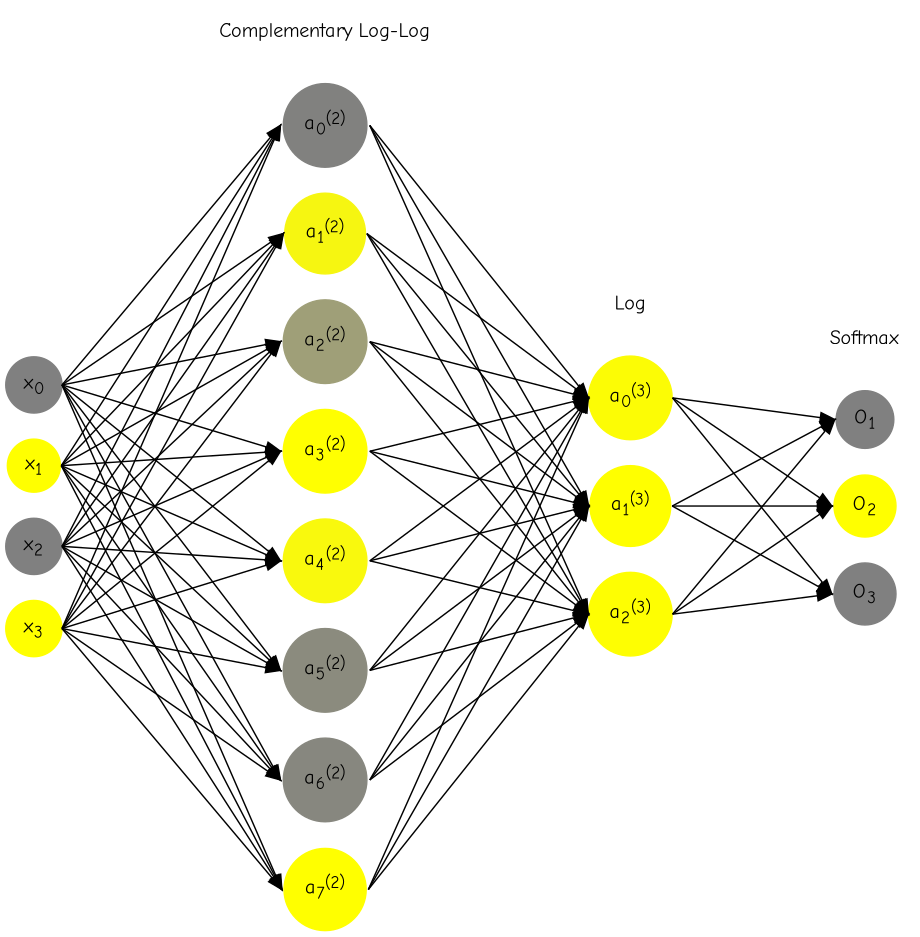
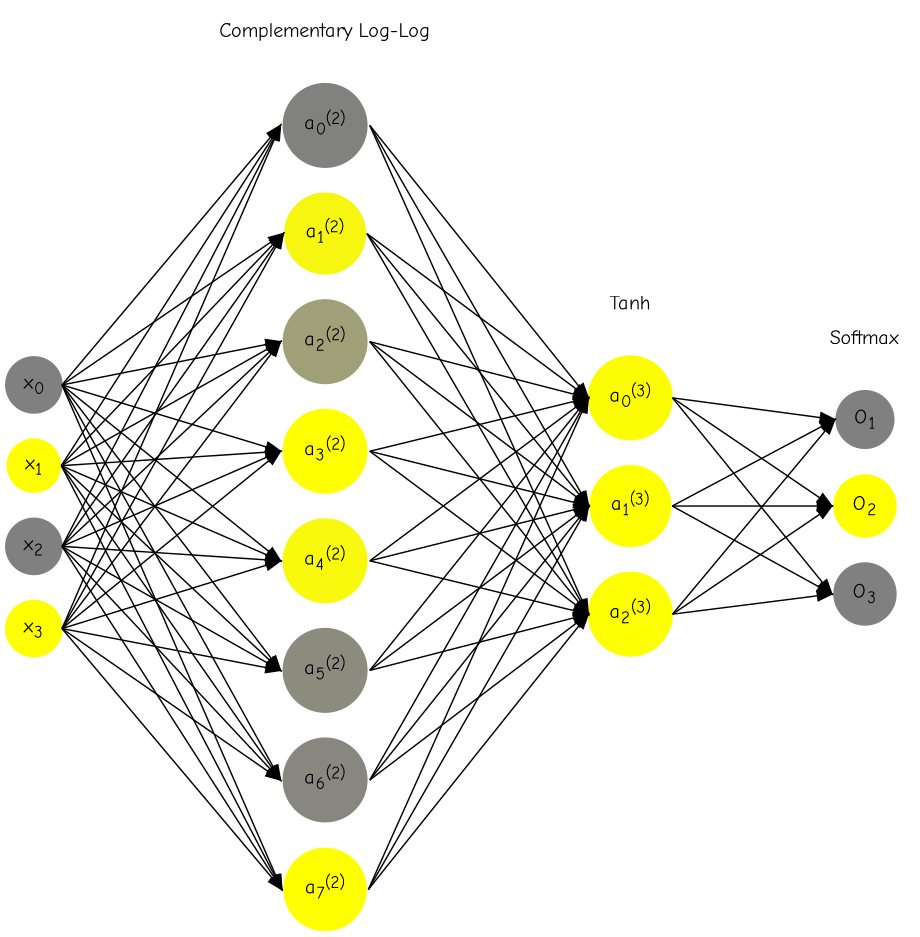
node "Log": label "Log" -> "Tanh"
